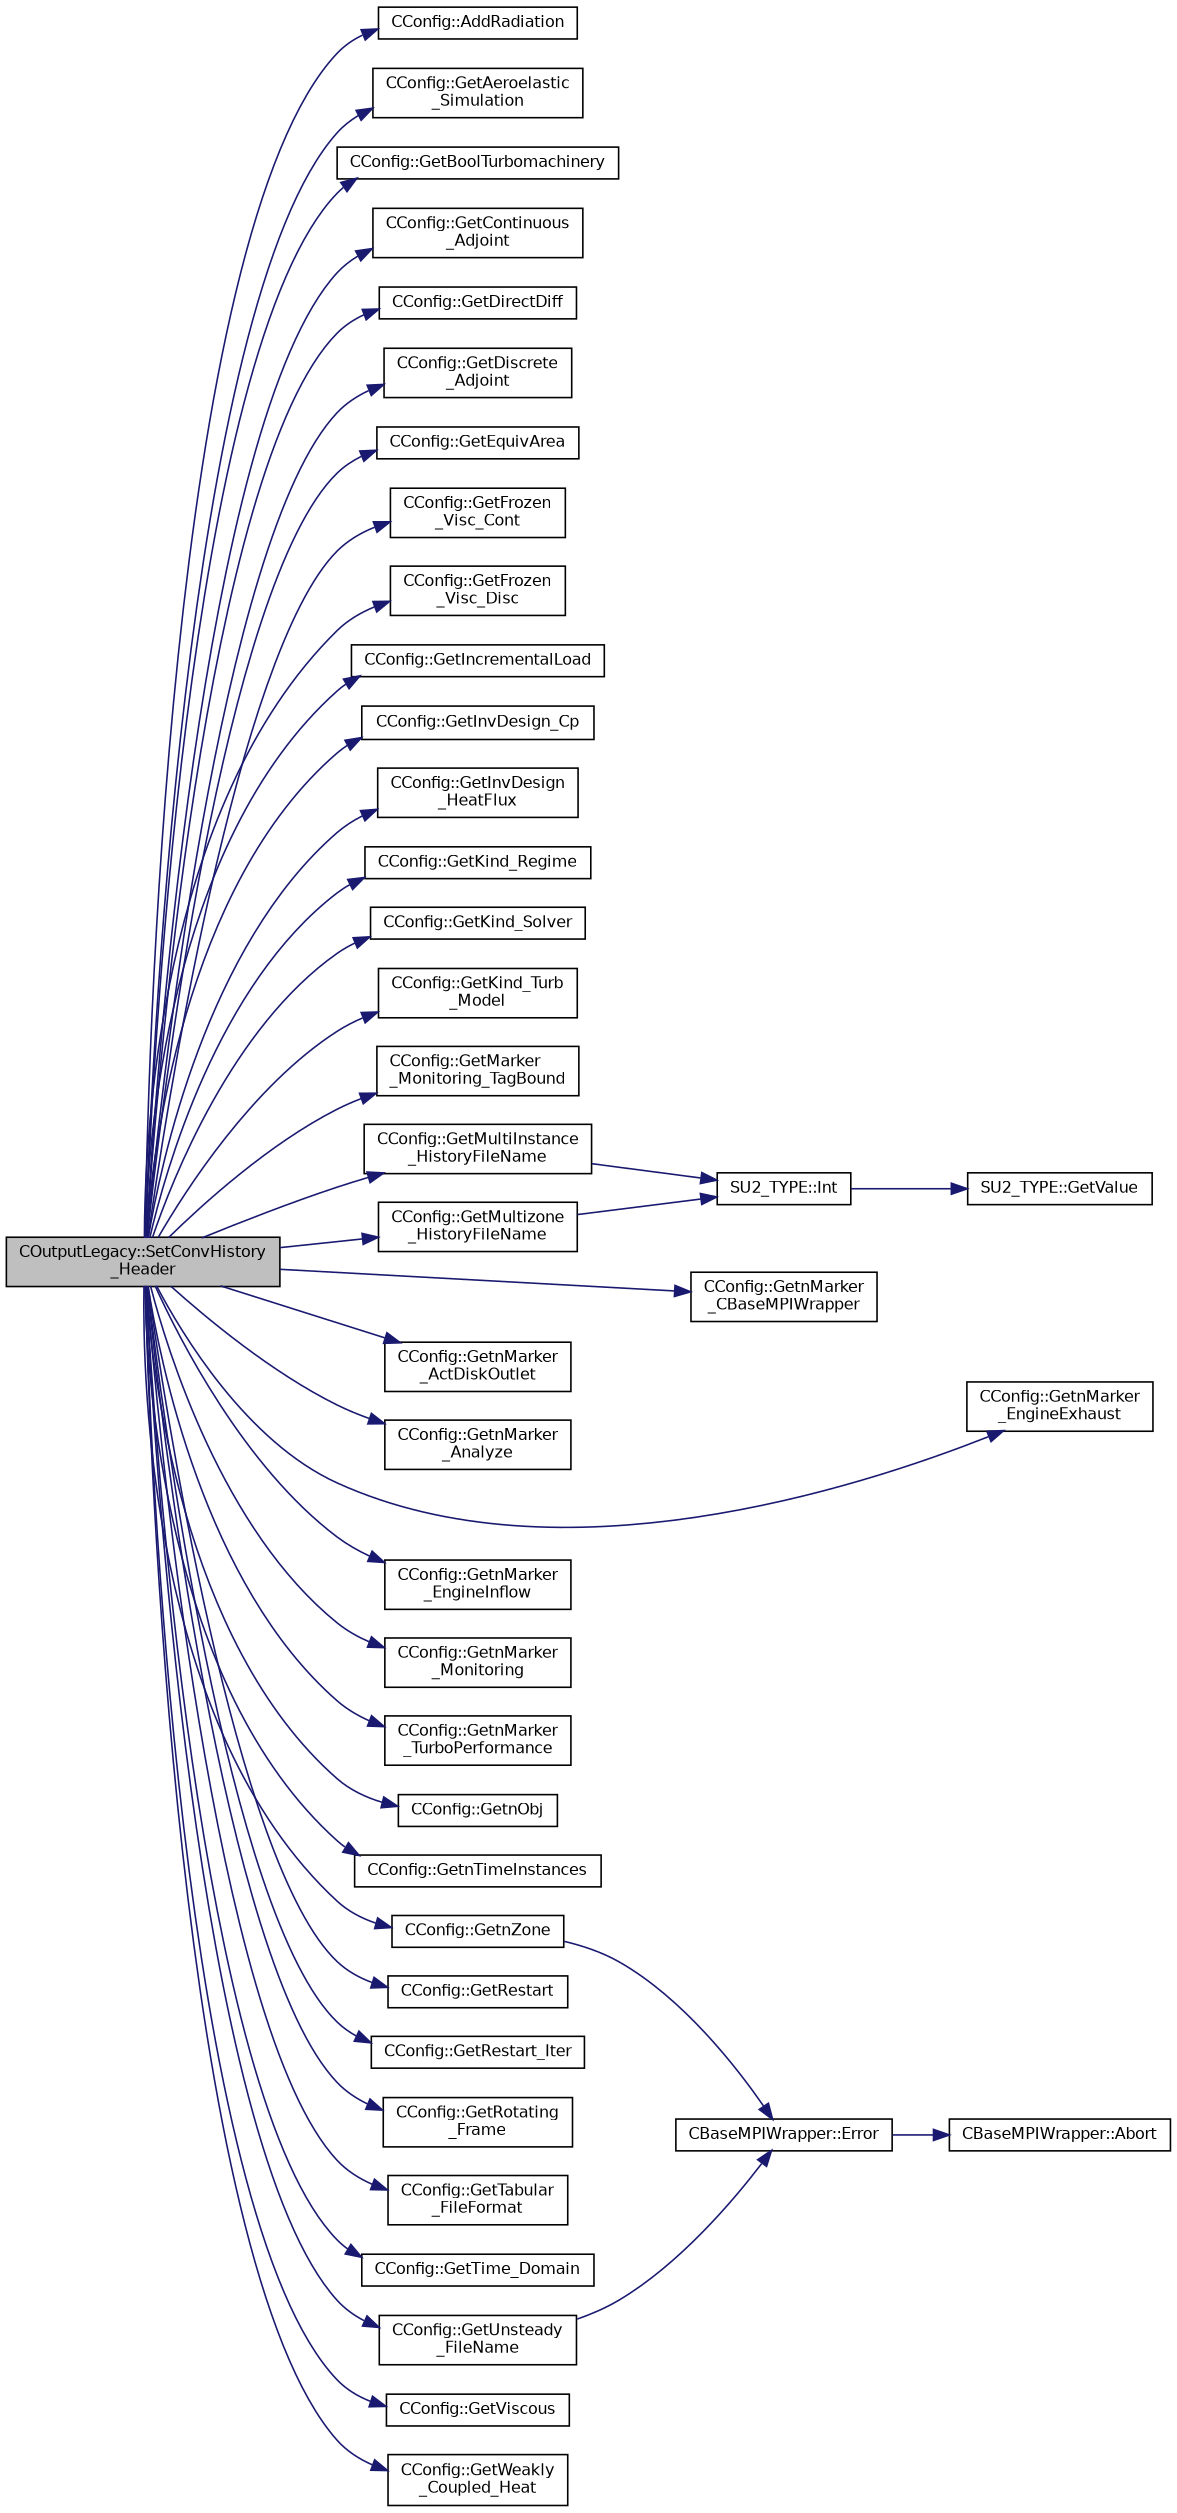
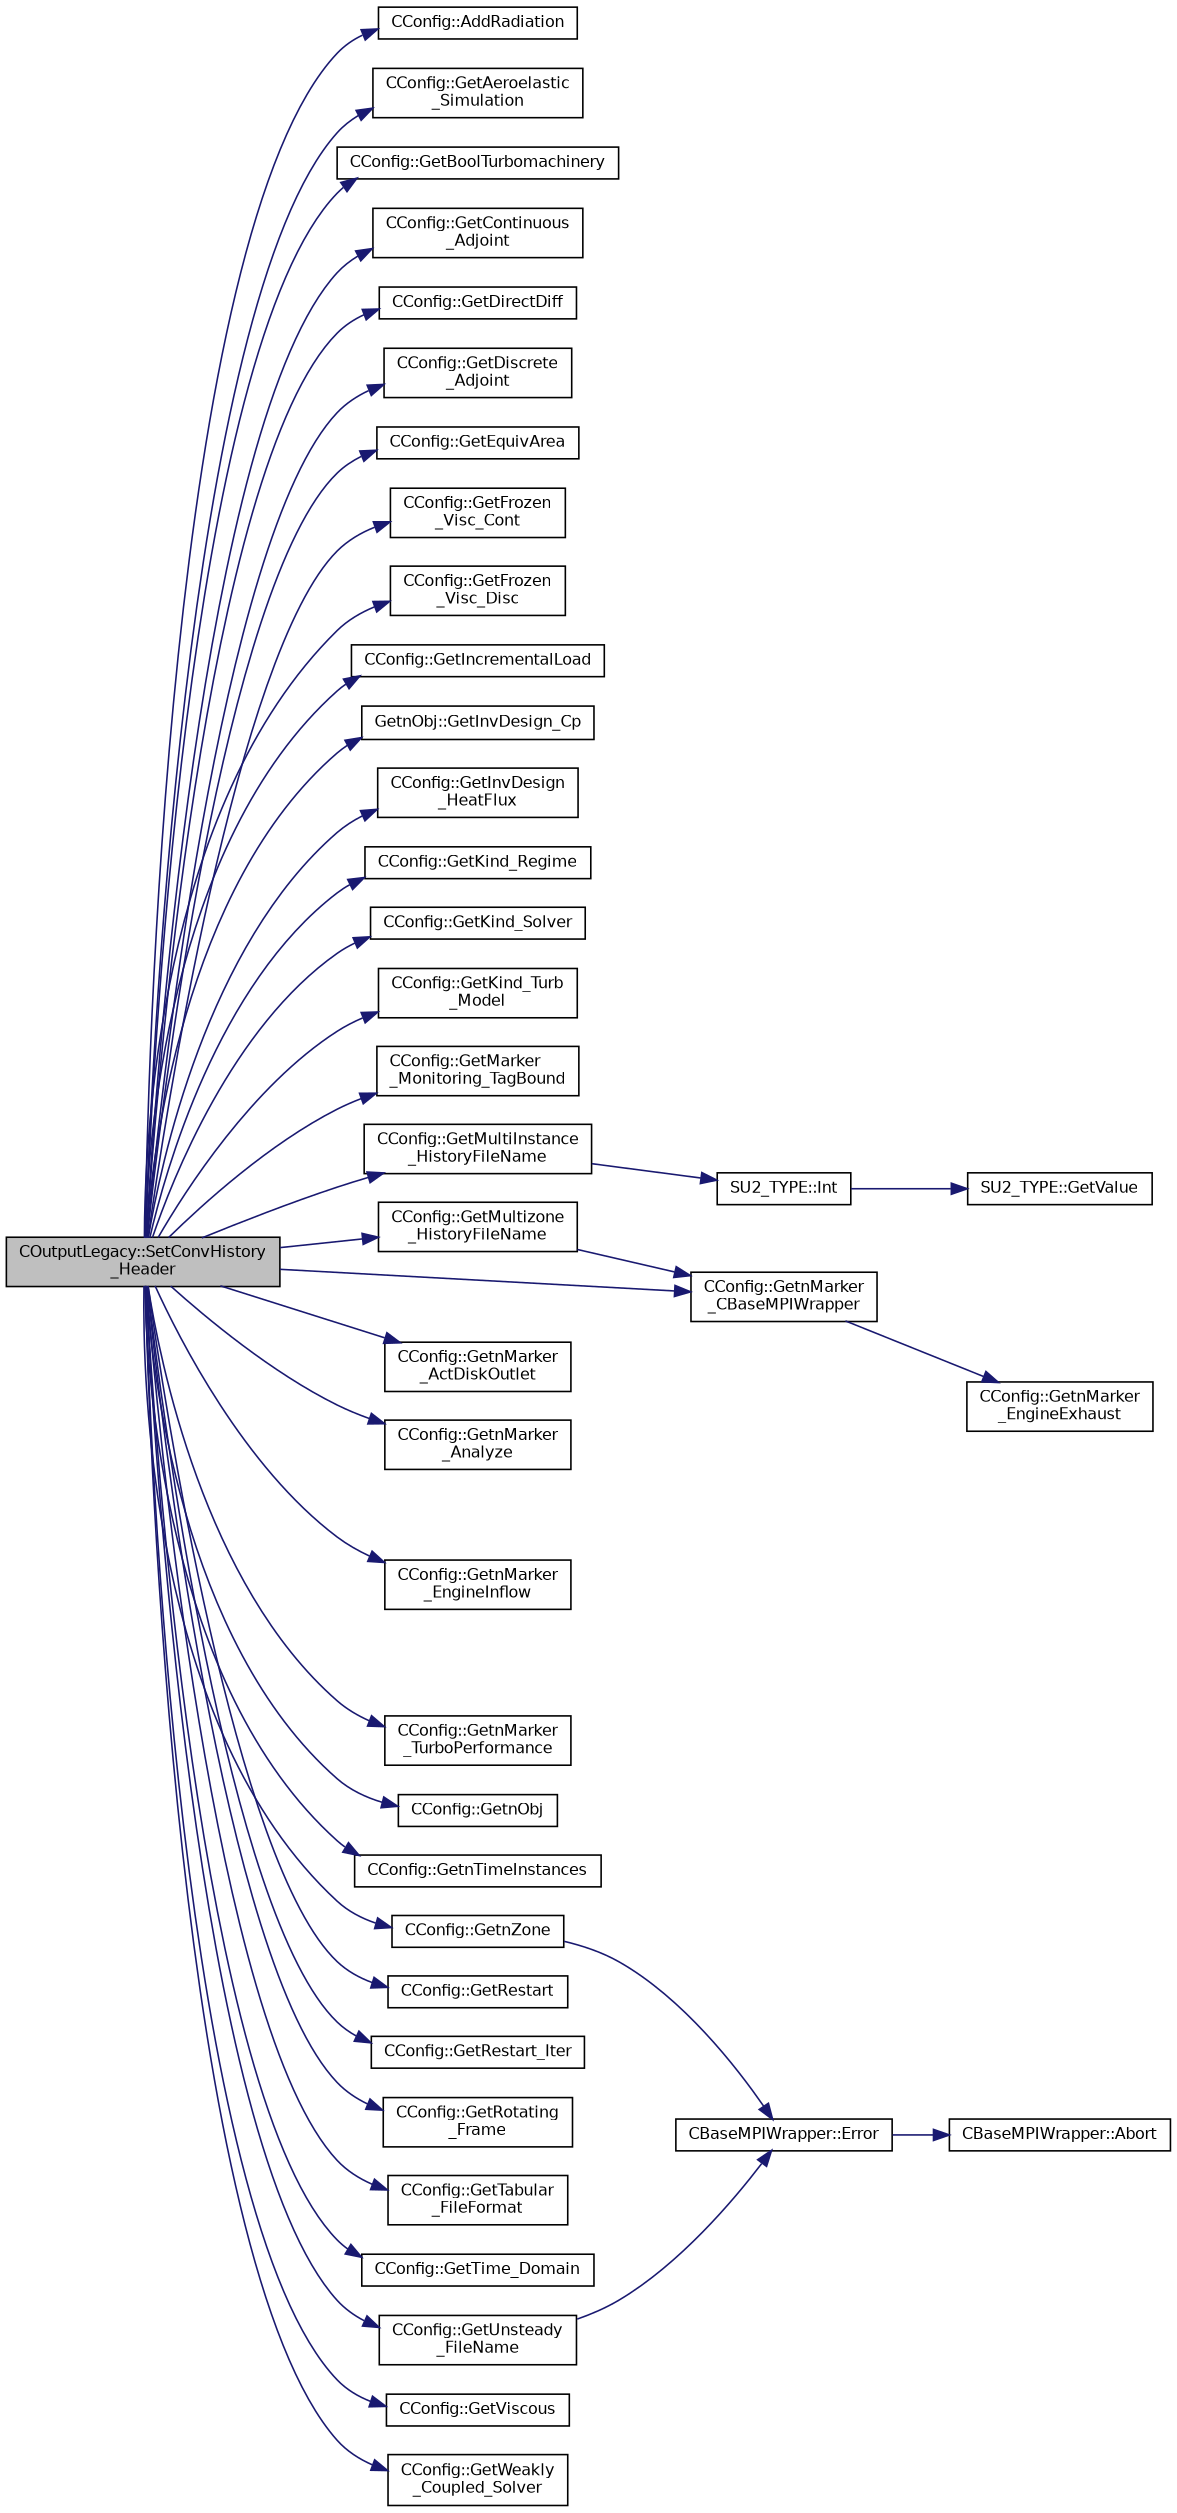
node "CConfig::GetInvDesign_Cp": label "CConfig::GetInvDesign_Cp" -> "GetnObj::GetInvDesign_Cp"
edge "CConfig::GetMultizone _HistoryFileName" -> "SU2_TYPE::Int": now "CConfig::GetMultizone _HistoryFileName" -> "CConfig::GetnMarker _CBaseMPIWrapper"
edge "COutputLegacy::SetConvHistory _Header" -> "CConfig::GetnMarker _EngineExhaust": now "CConfig::GetnMarker _CBaseMPIWrapper" -> "CConfig::GetnMarker _EngineExhaust"
node "CConfig::GetnMarker _Monitoring": removed
node "CConfig::GetWeakly _Coupled_Heat": label "CConfig::GetWeakly _Coupled_Heat" -> "CConfig::GetWeakly _Coupled_Solver"
